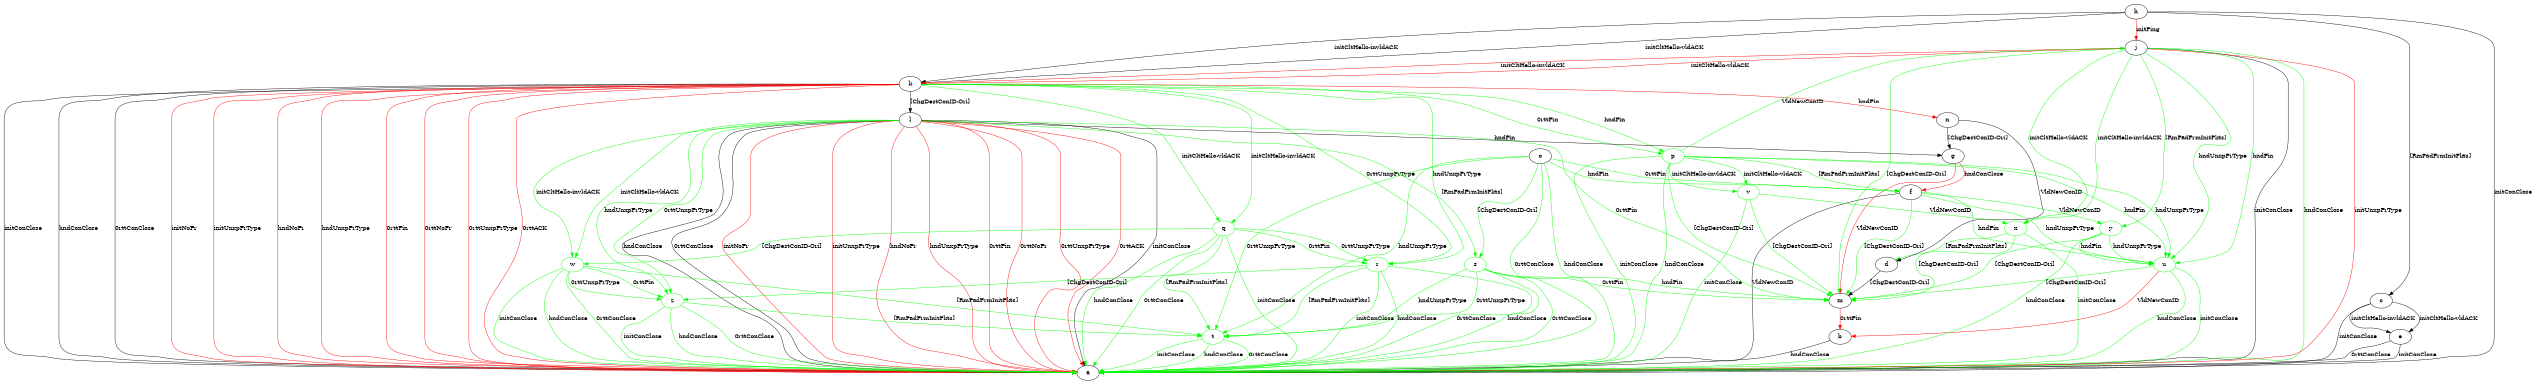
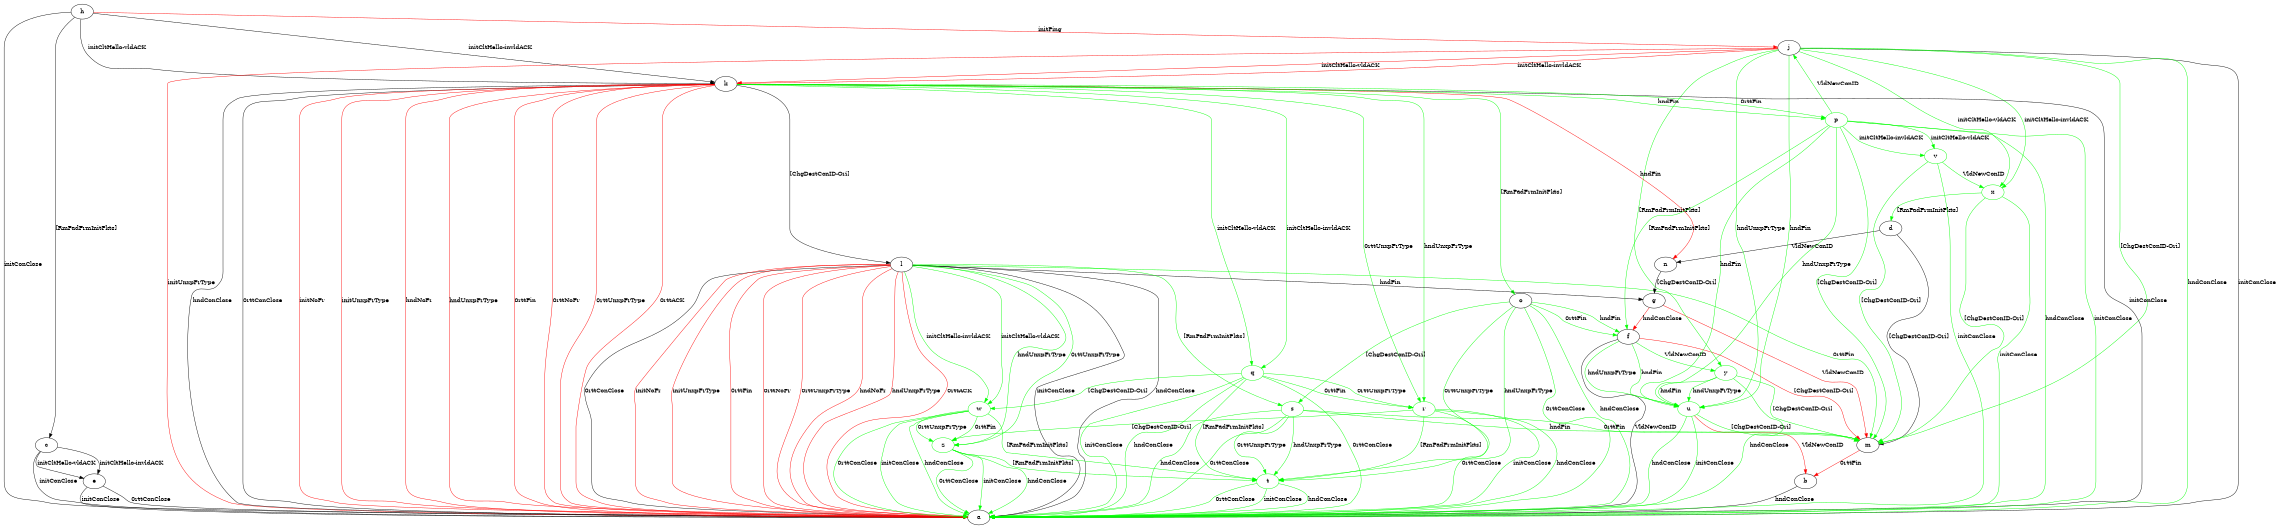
edge "k" -> "o": added, label "[RmPadFrmInitPkts]"
edge "n" -> "d": reversed
edge "f" -> "m": color green -> red
